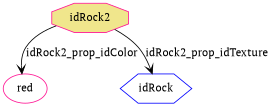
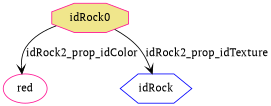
node "idRock2": label "idRock2" -> "idRock0"
